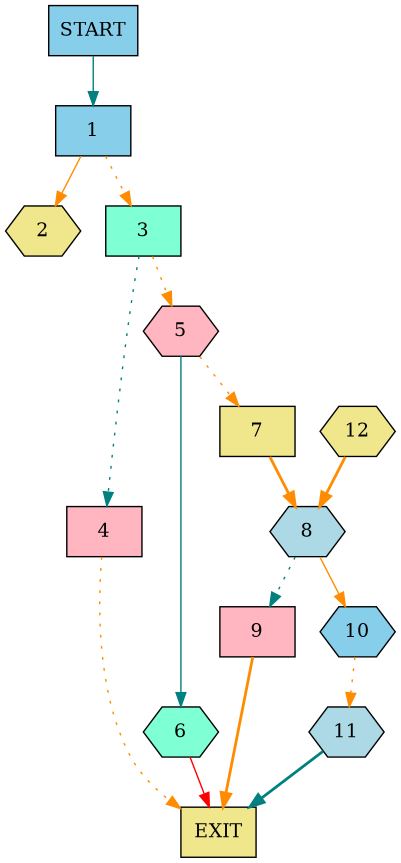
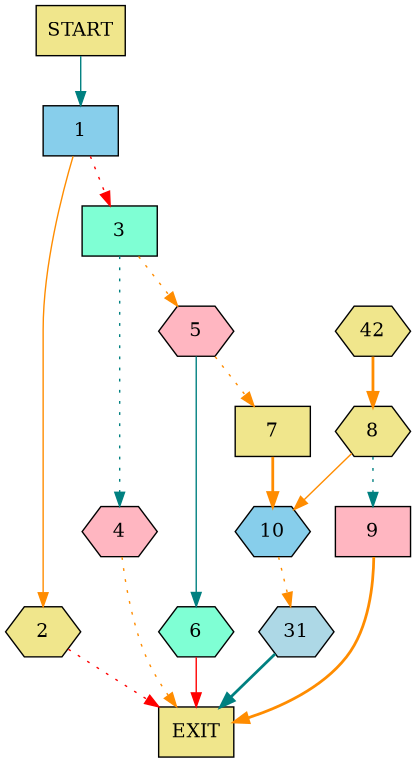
node "START": fillcolor skyblue -> khaki
edge "1" -> "3": color darkorange -> red
node "12": label "12" -> "42"
edge "7" -> "8": now "7" -> "10"
node "4": shape box -> hexagon
node "8": fillcolor lightblue -> khaki
edge "2" -> "EXIT": added
node "11": label "11" -> "31"
